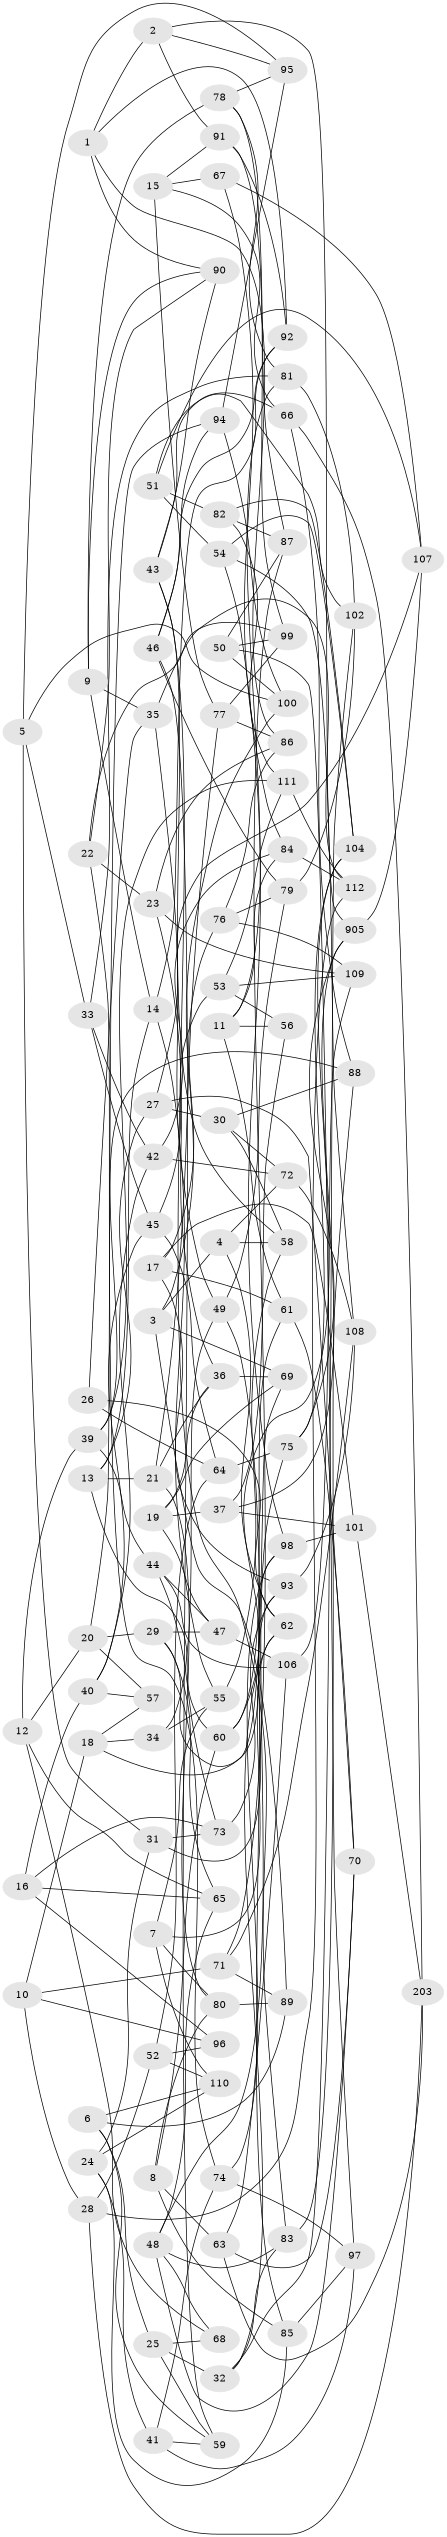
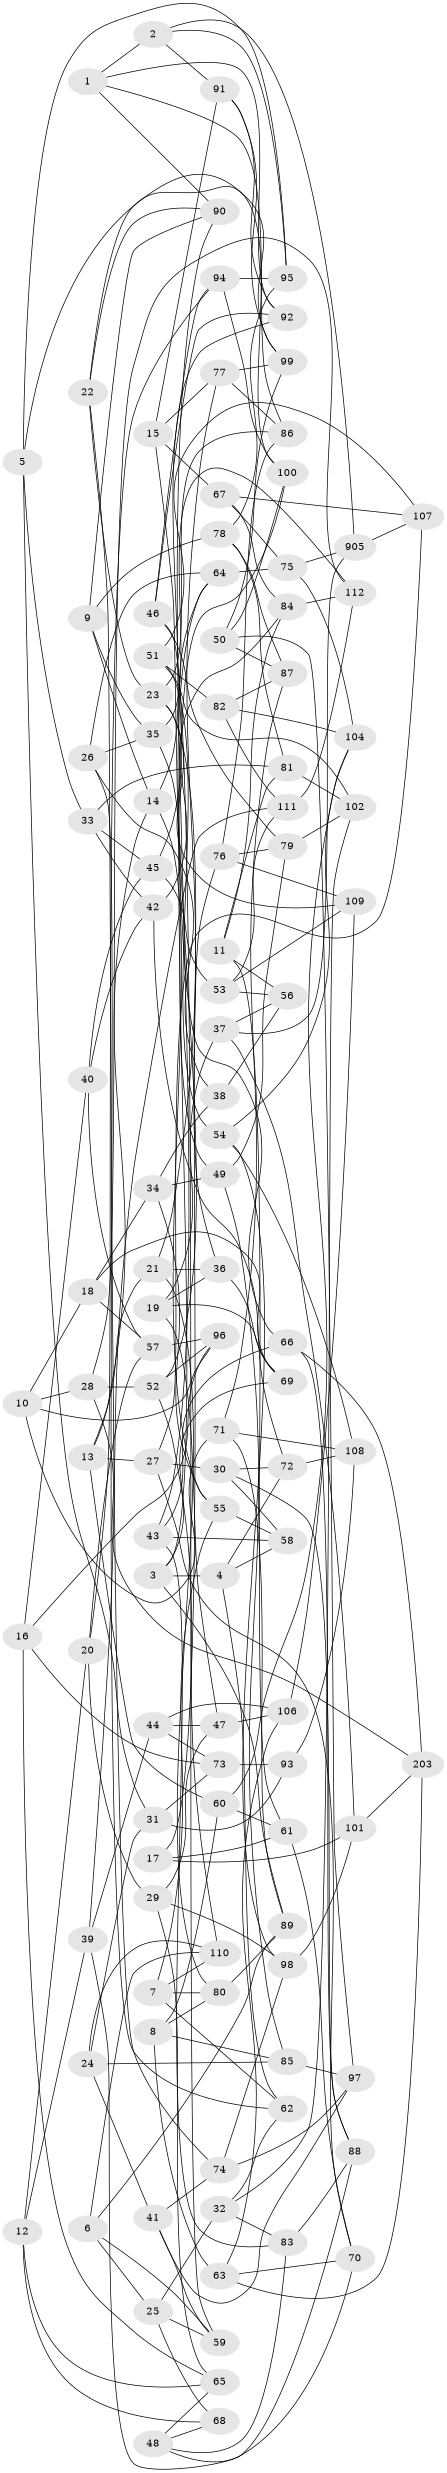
node "38": added
edge "96" -- "57": added
edge "17" -- "93": removed
edge "75" -- "48": now "75" -- "67"
